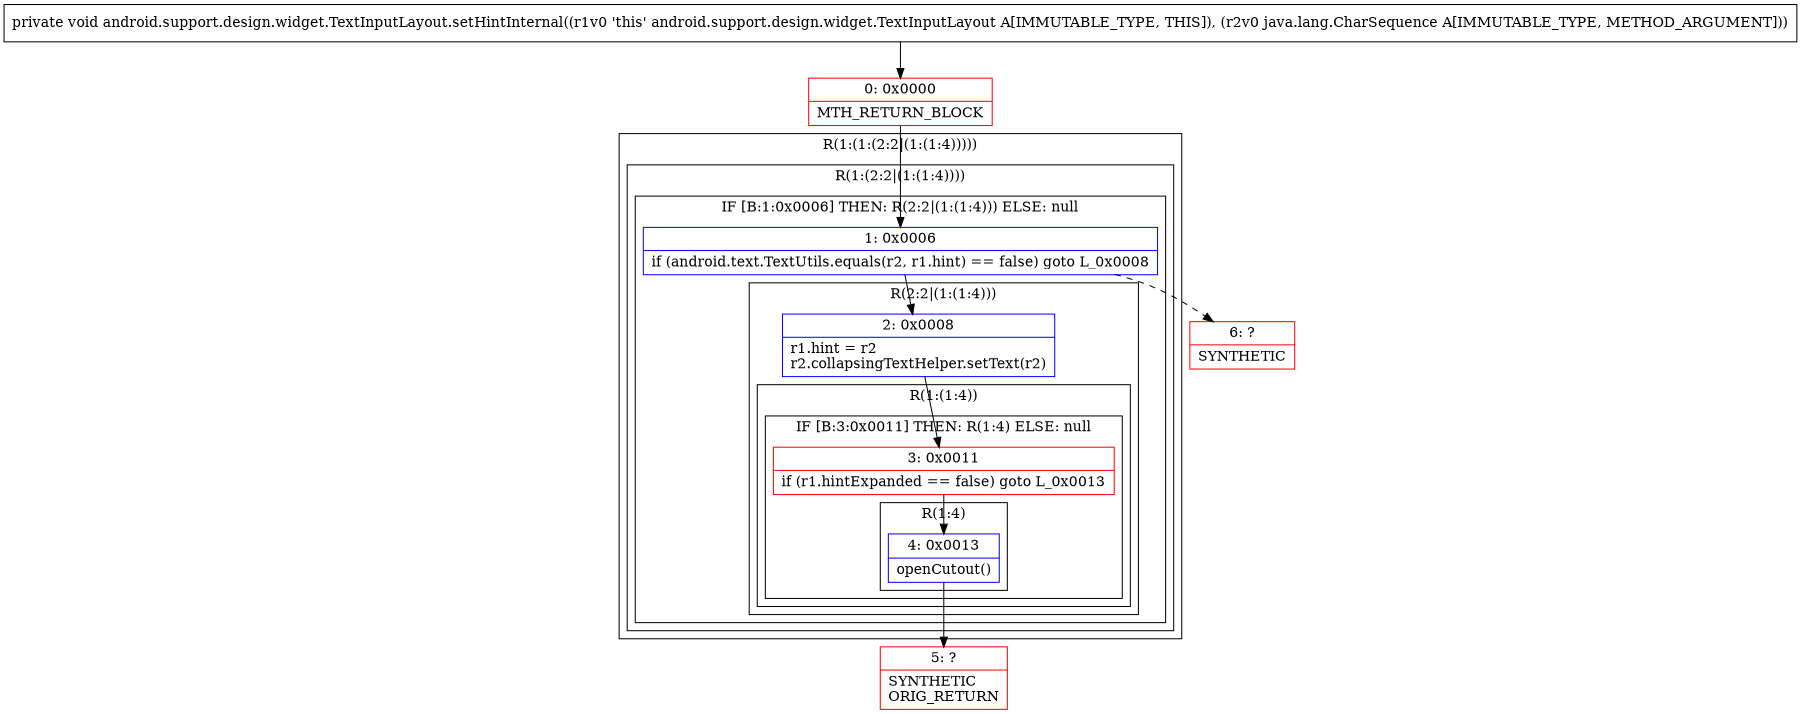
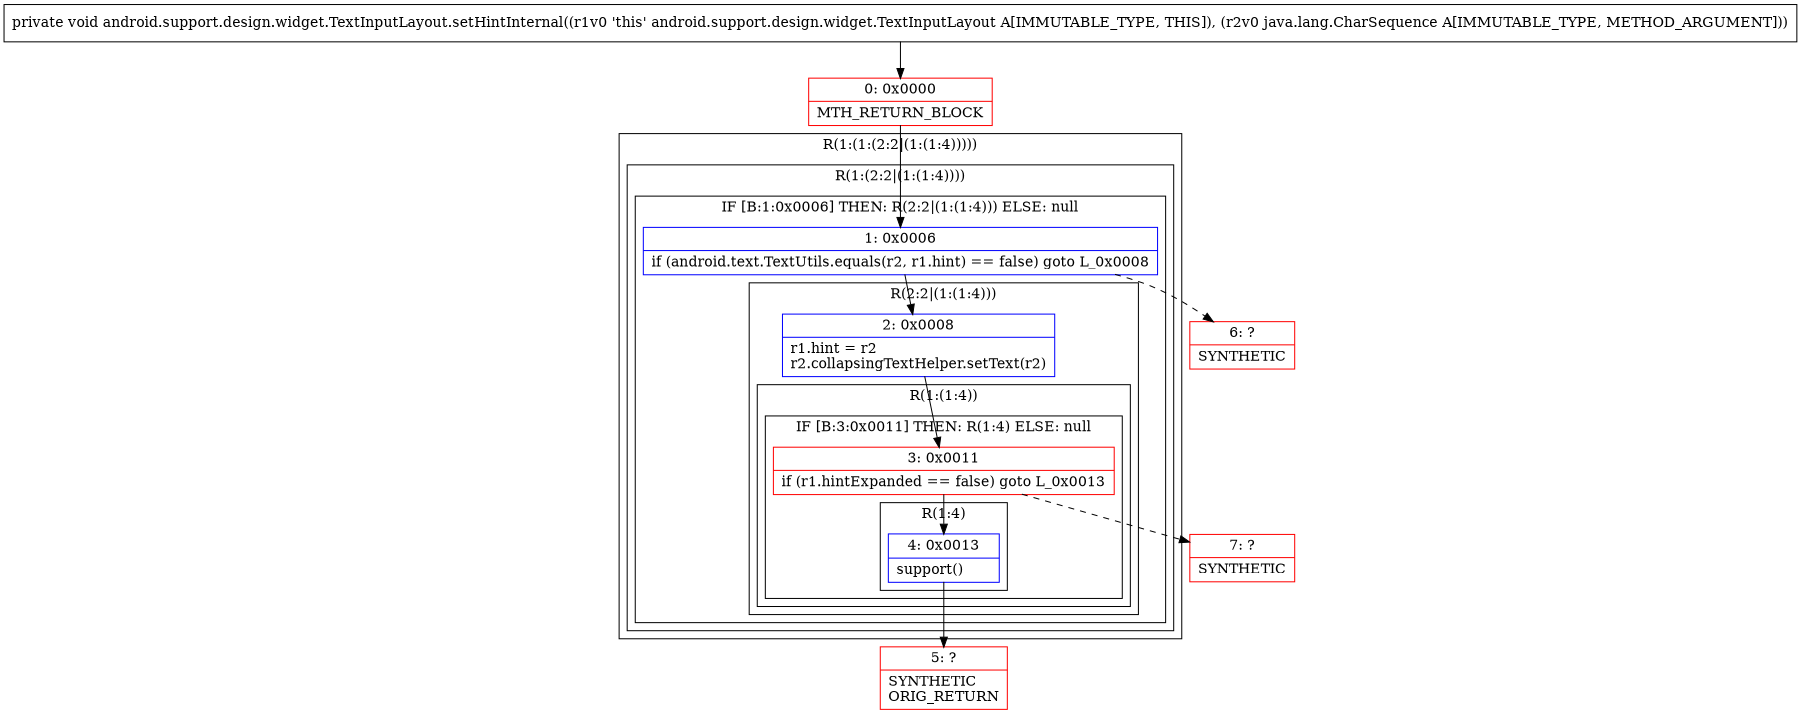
node "7: ?": added
node "4: 0x0013": text "openCutout()" -> "support()"
